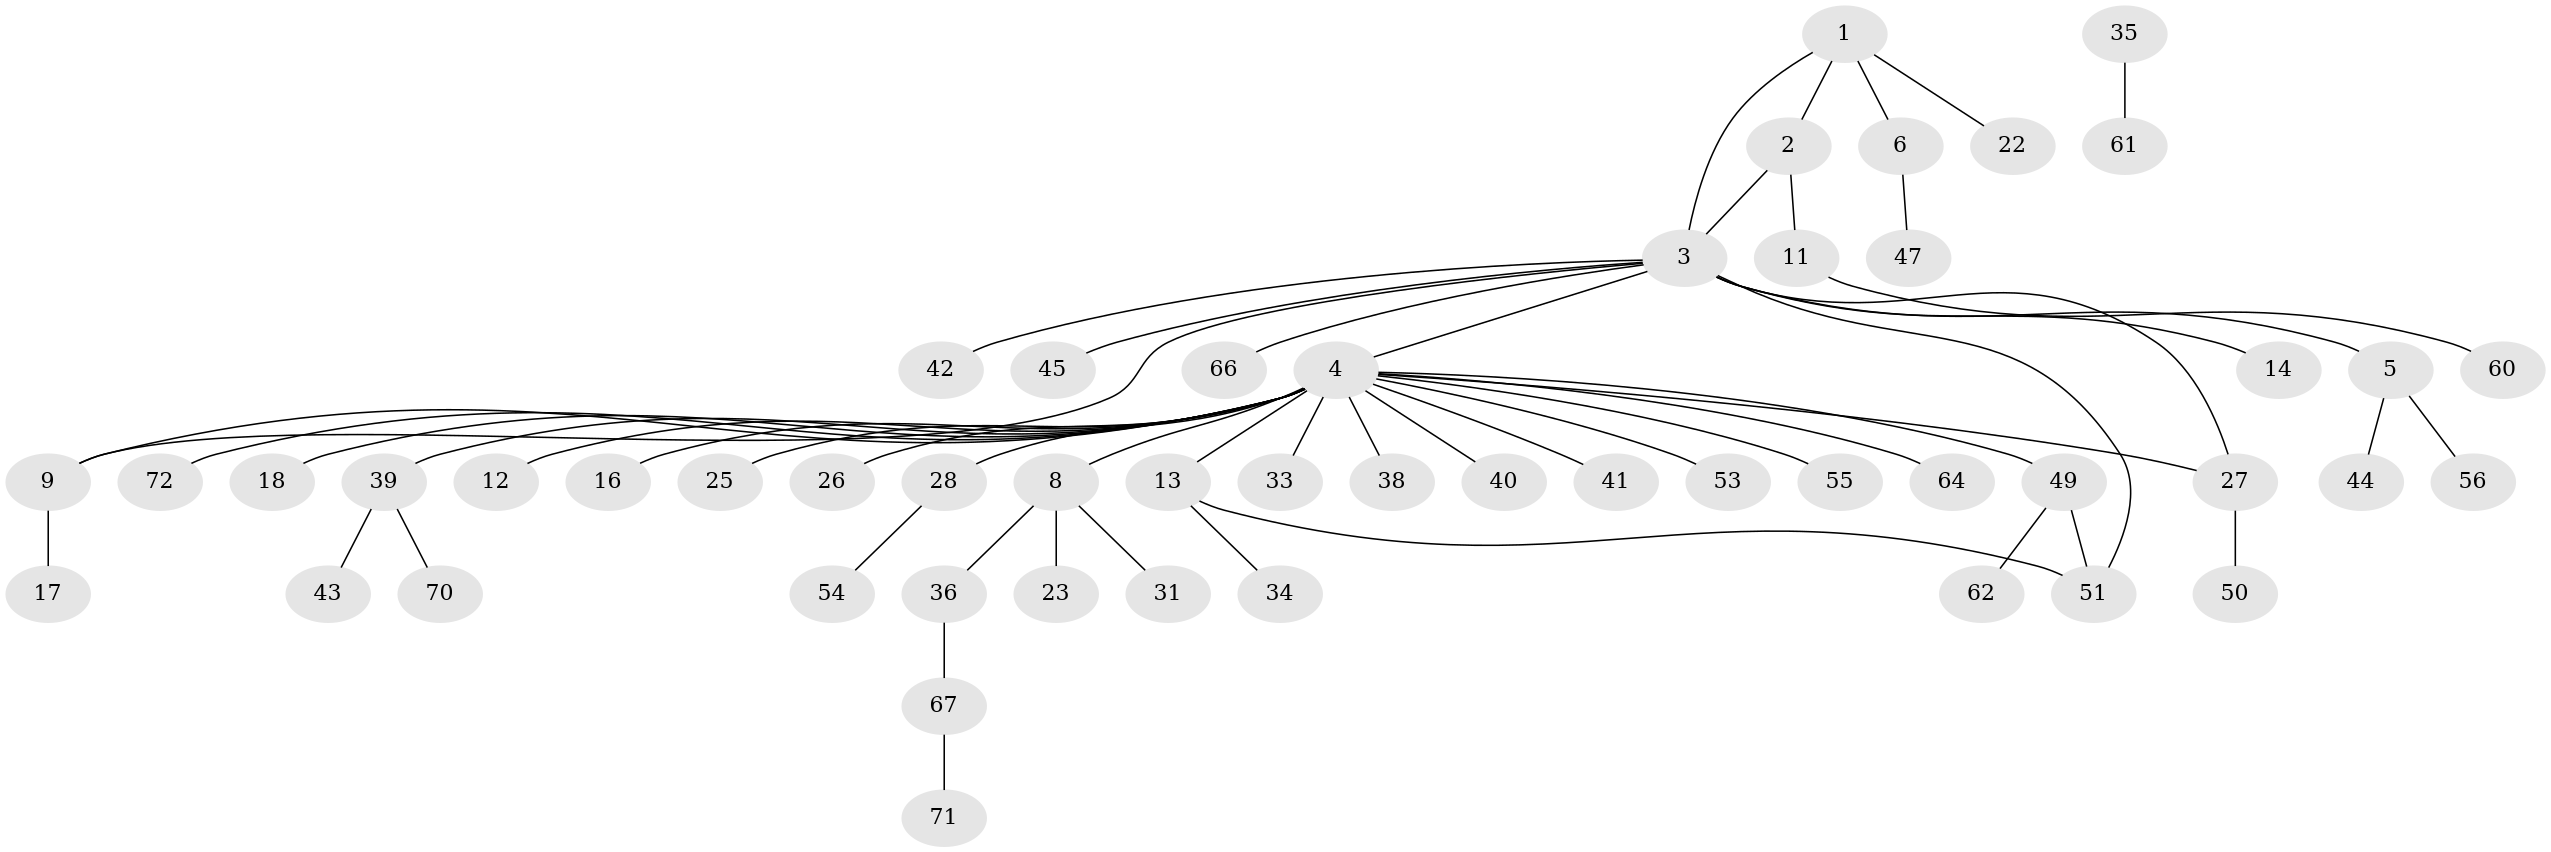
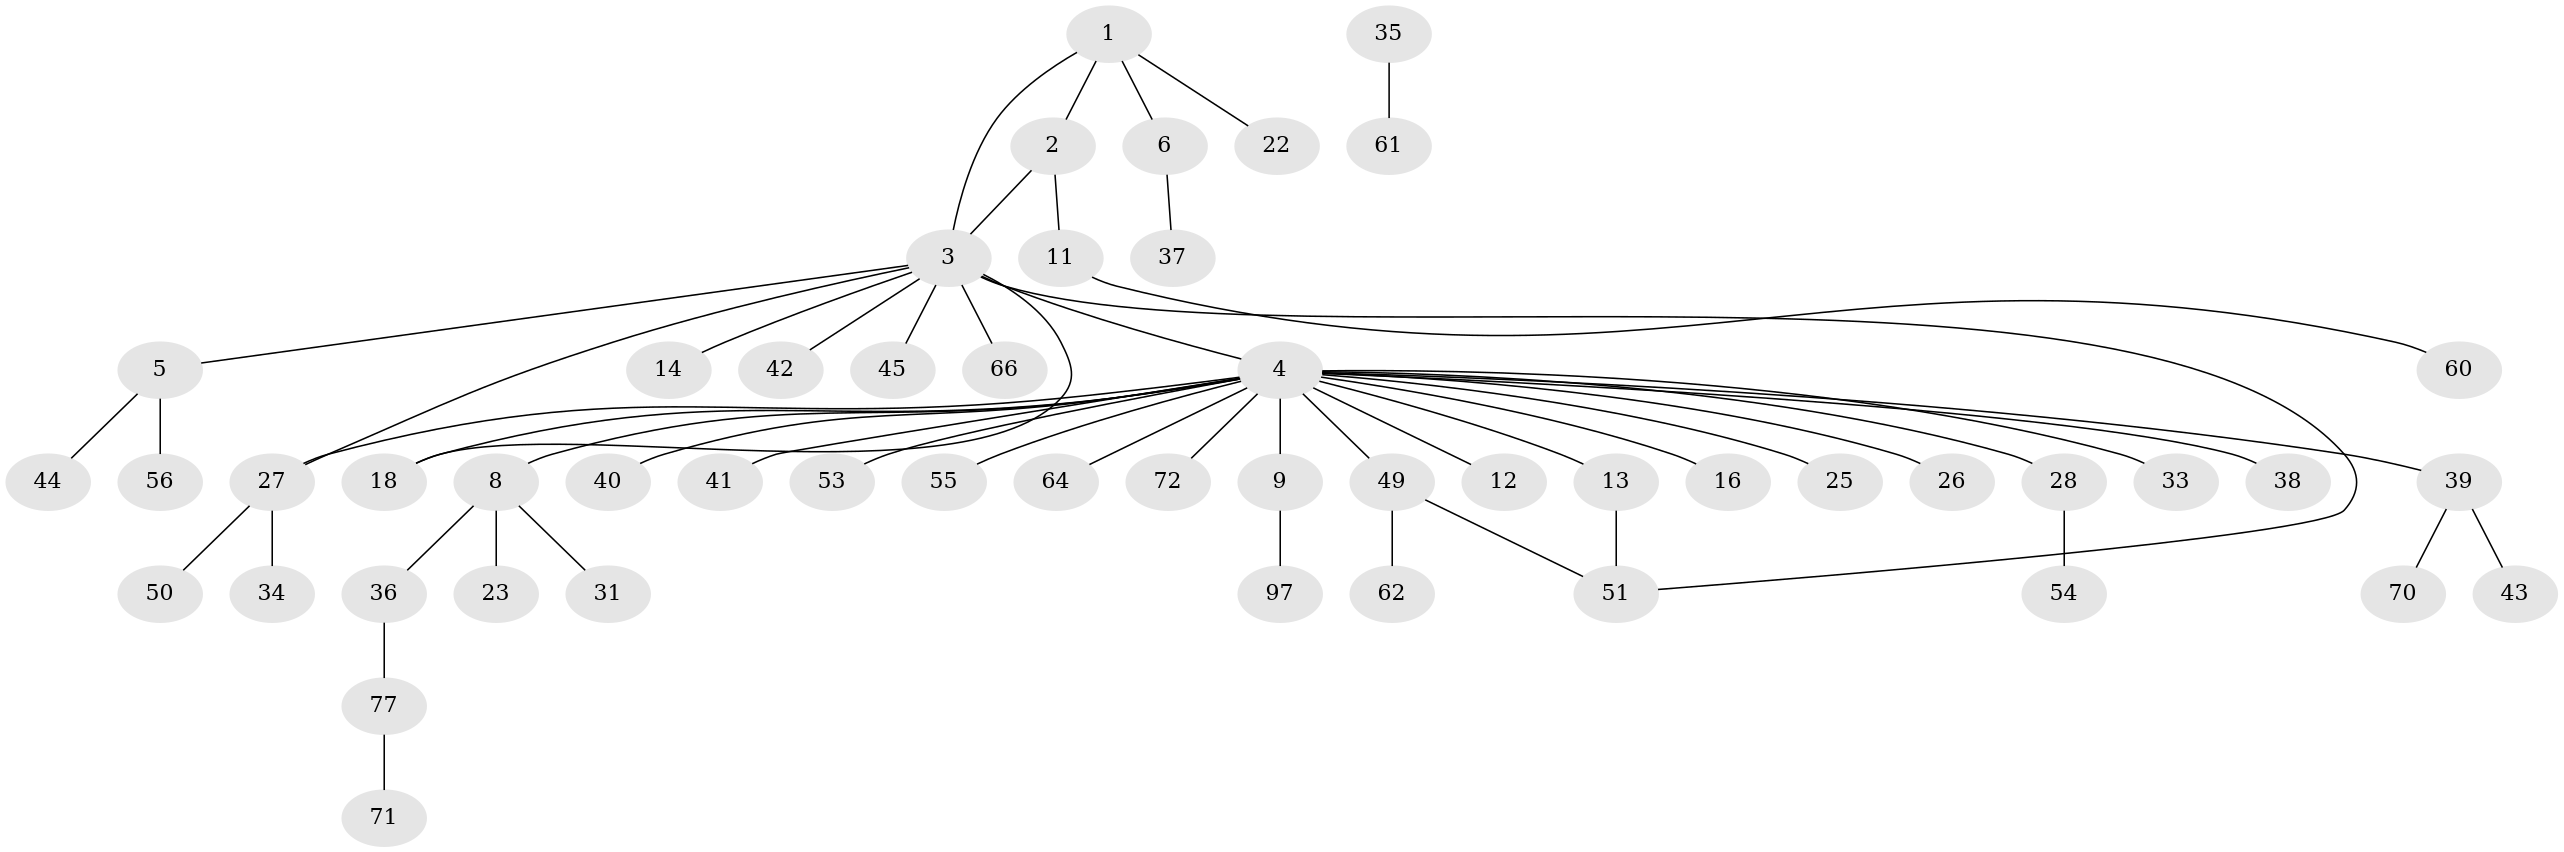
node "47": label "47" -> "37"
edge "3" -- "9": now "3" -- "18"
edge "13" -- "34": now "27" -- "34"
node "17": label "17" -> "97"
node "67": label "67" -> "77"
